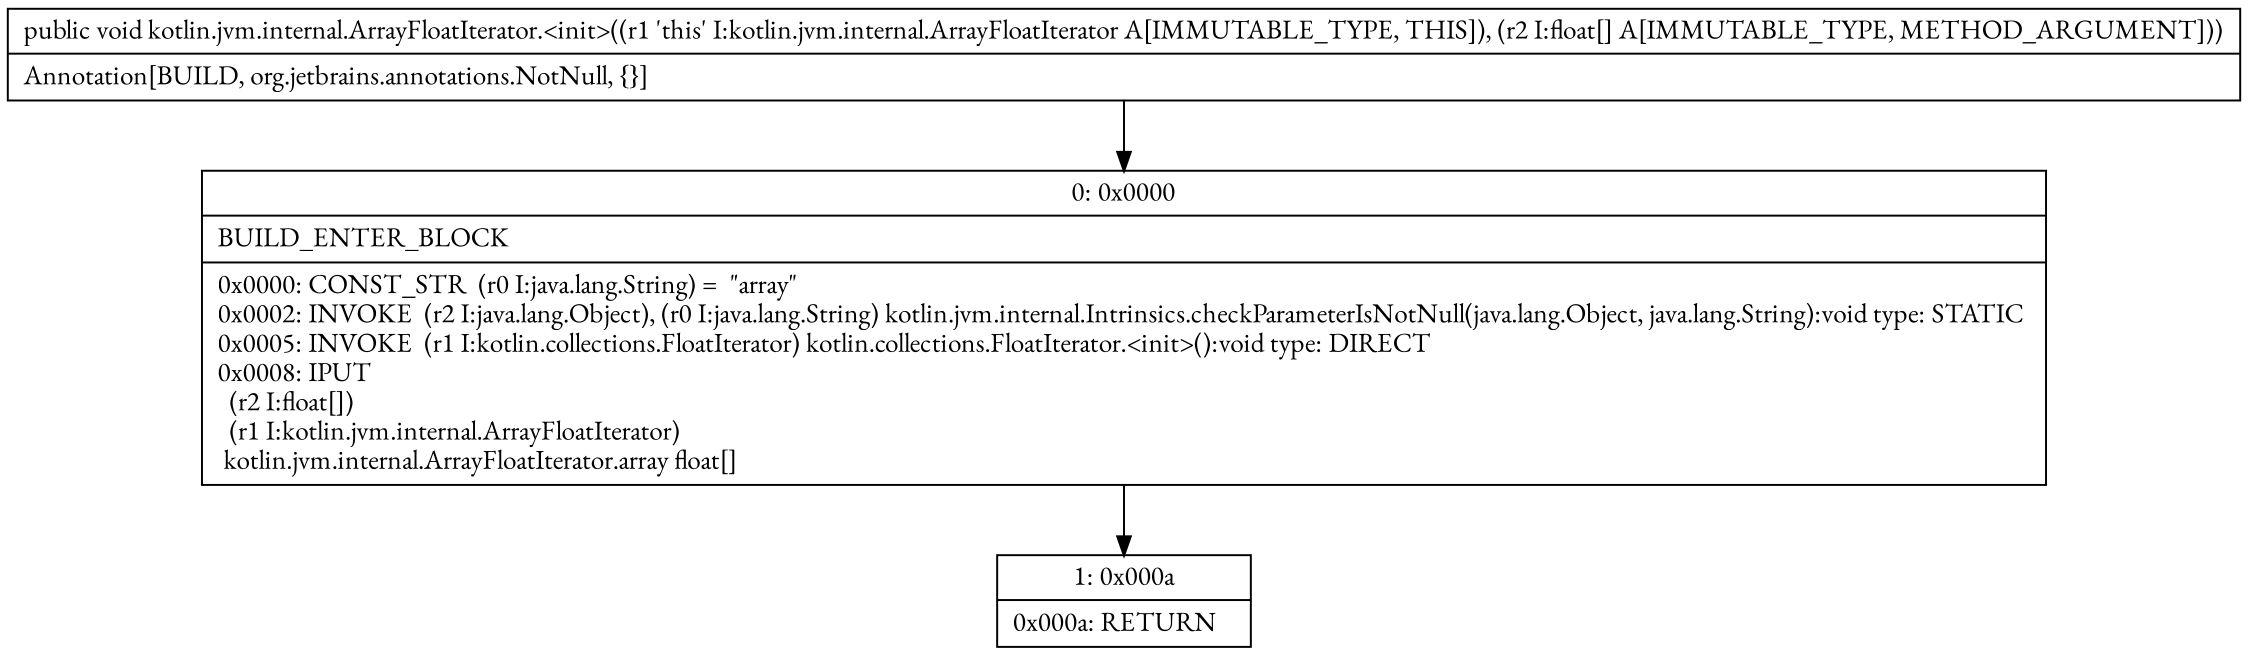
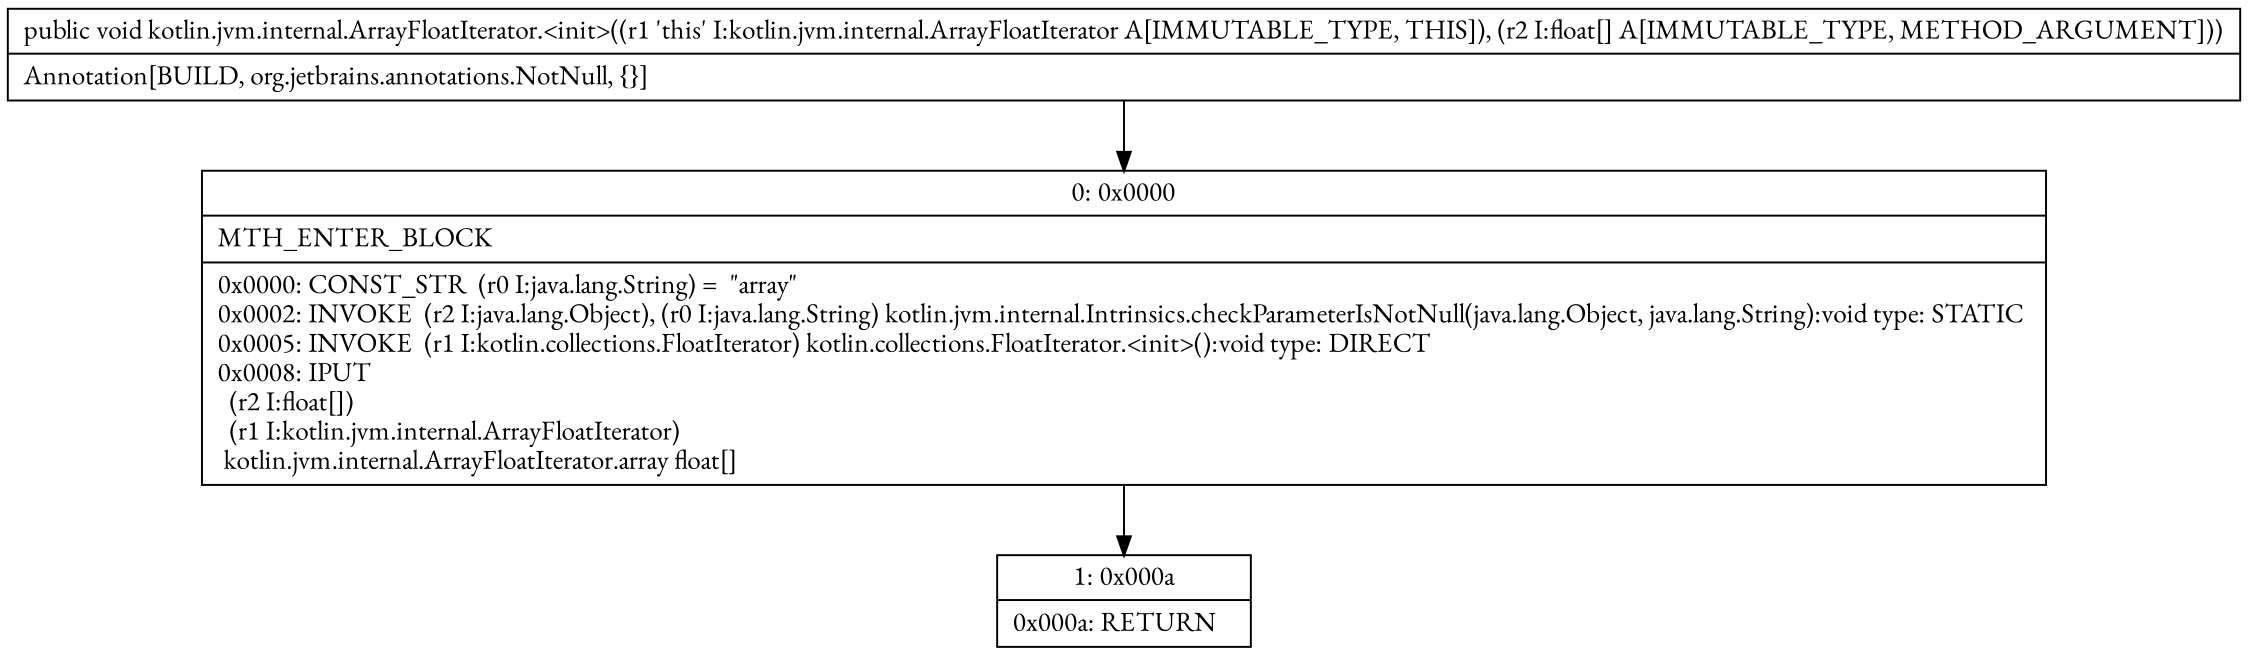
node "0: 0x0000": text "BUILD_ENTER_BLOCK" -> "MTH_ENTER_BLOCK"
